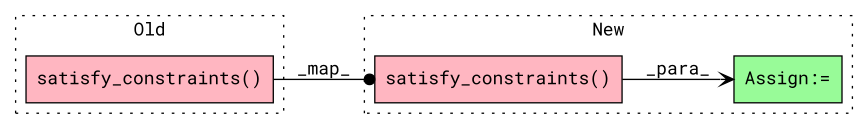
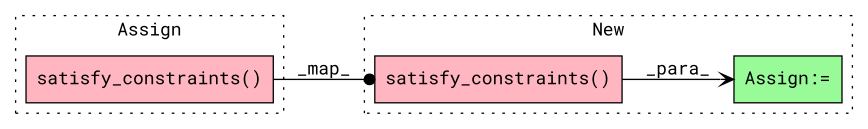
cluster "Old": label "Old" -> "Assign"
